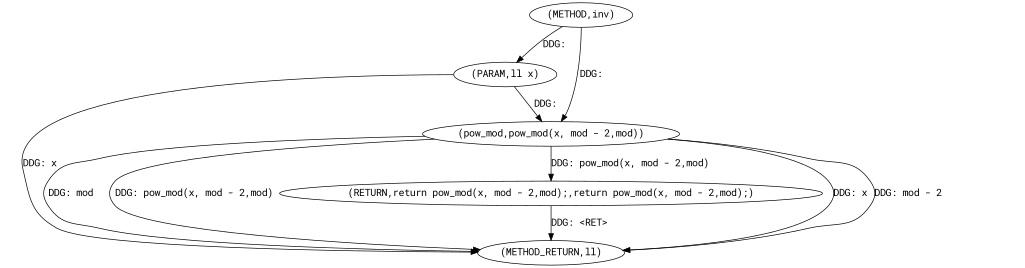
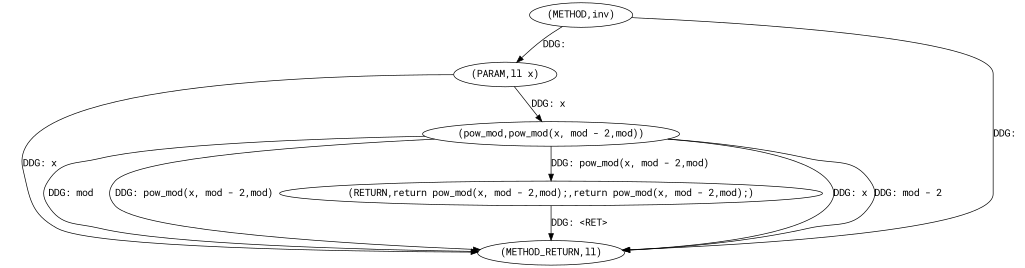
edge "(METHOD,inv)" -> "(pow_mod,pow_mod(x, mod - 2,mod))": now "(METHOD,inv)" -> "(METHOD_RETURN,ll)"
edge "(PARAM,ll x)" -> "(pow_mod,pow_mod(x, mod - 2,mod))": label "DDG: " -> "DDG: x"
